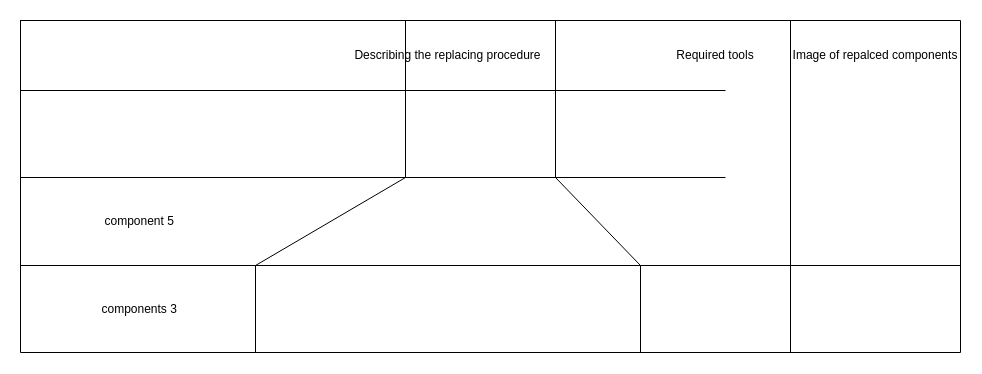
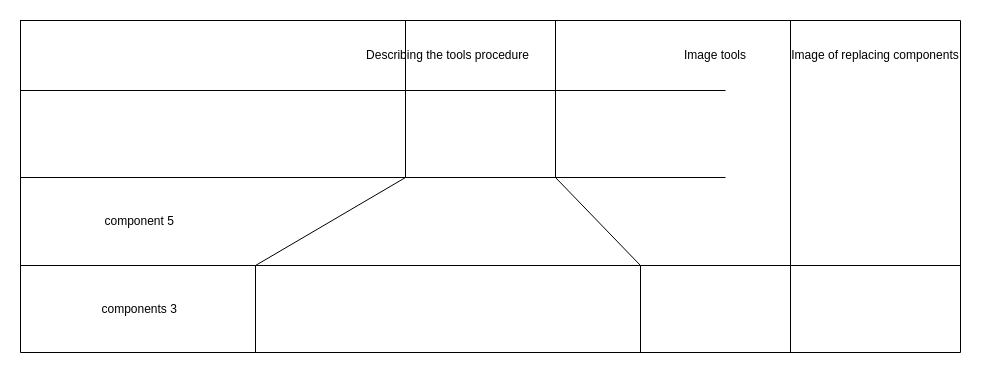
node "Describing the replacing procedure": label "Describing the replacing procedure" -> "Describing the tools procedure"
node "Required tools": label "Required tools" -> "Image tools"
node "Image of repalced components": label "Image of repalced components" -> "Image of replacing components"
